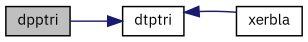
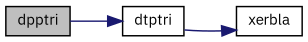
edge "xerbla" -> "dtptri": reversed
